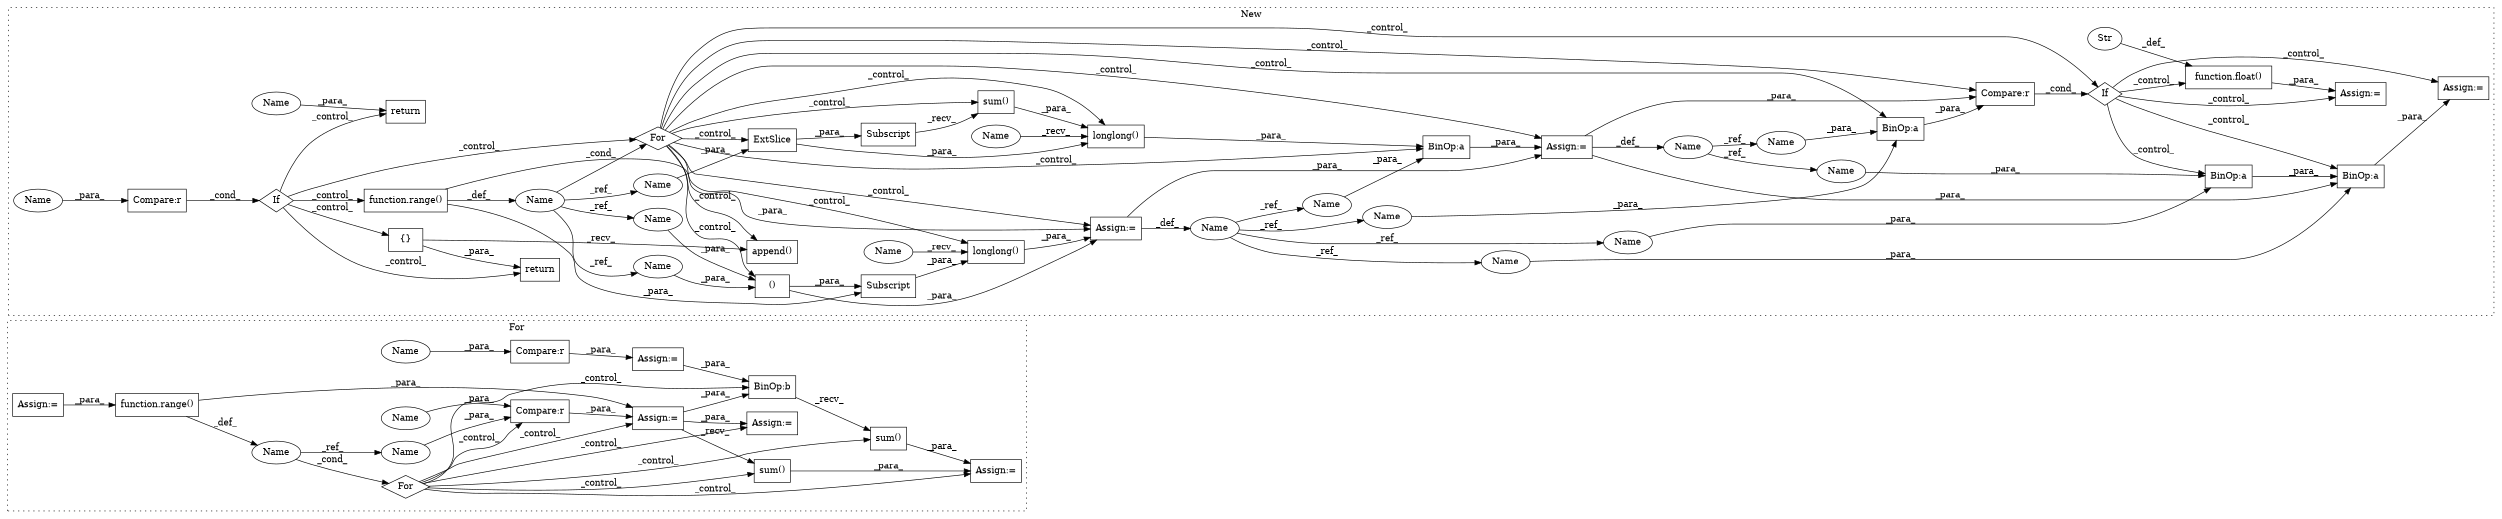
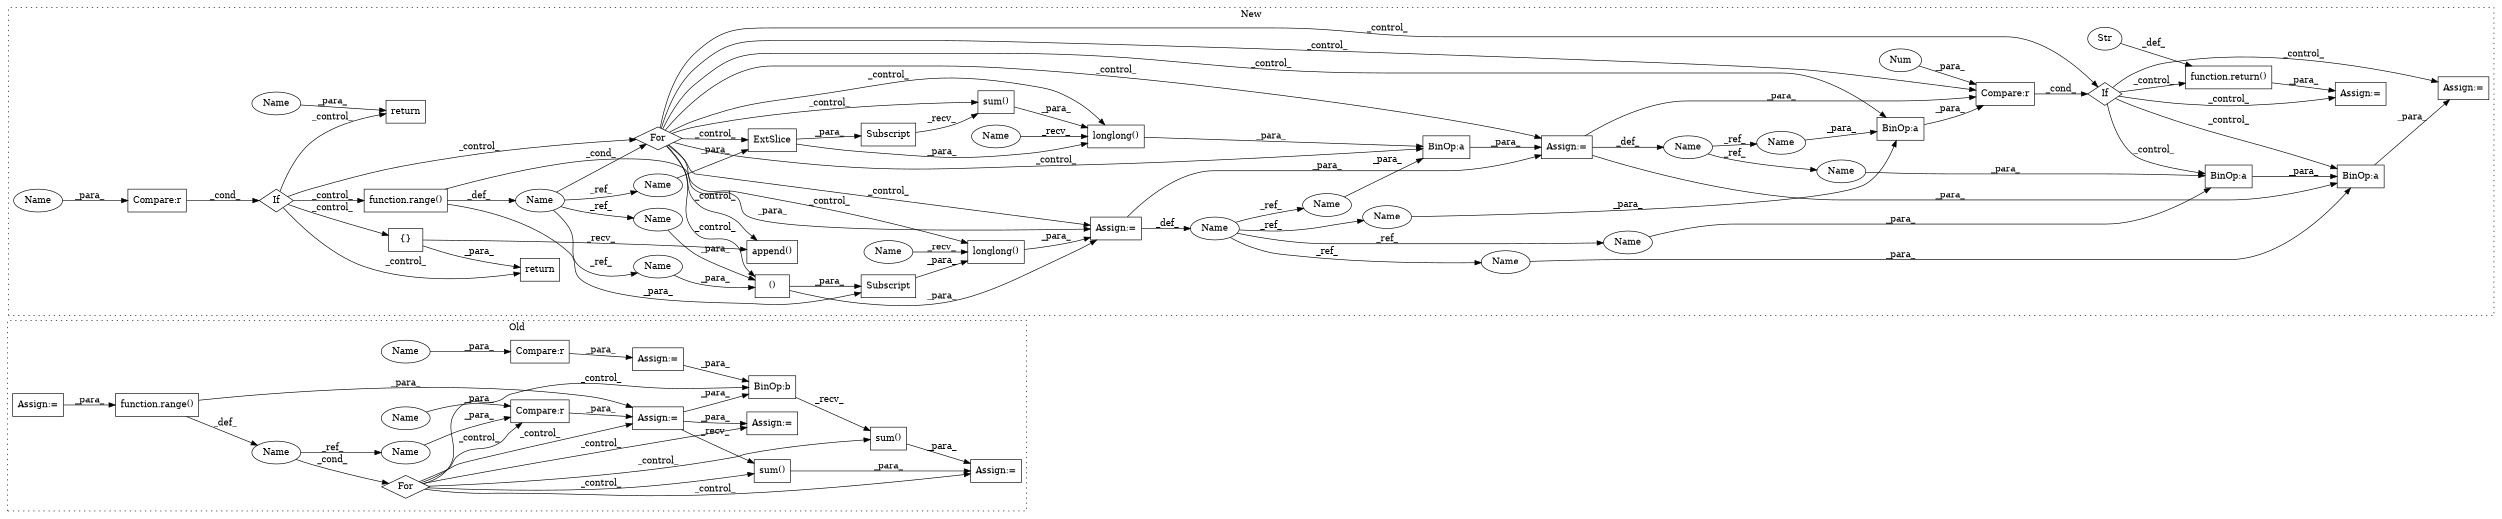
node "Num": added
node "function.float()": label "function.float()" -> "function.return()"
cluster "For": label "For" -> "Old"
